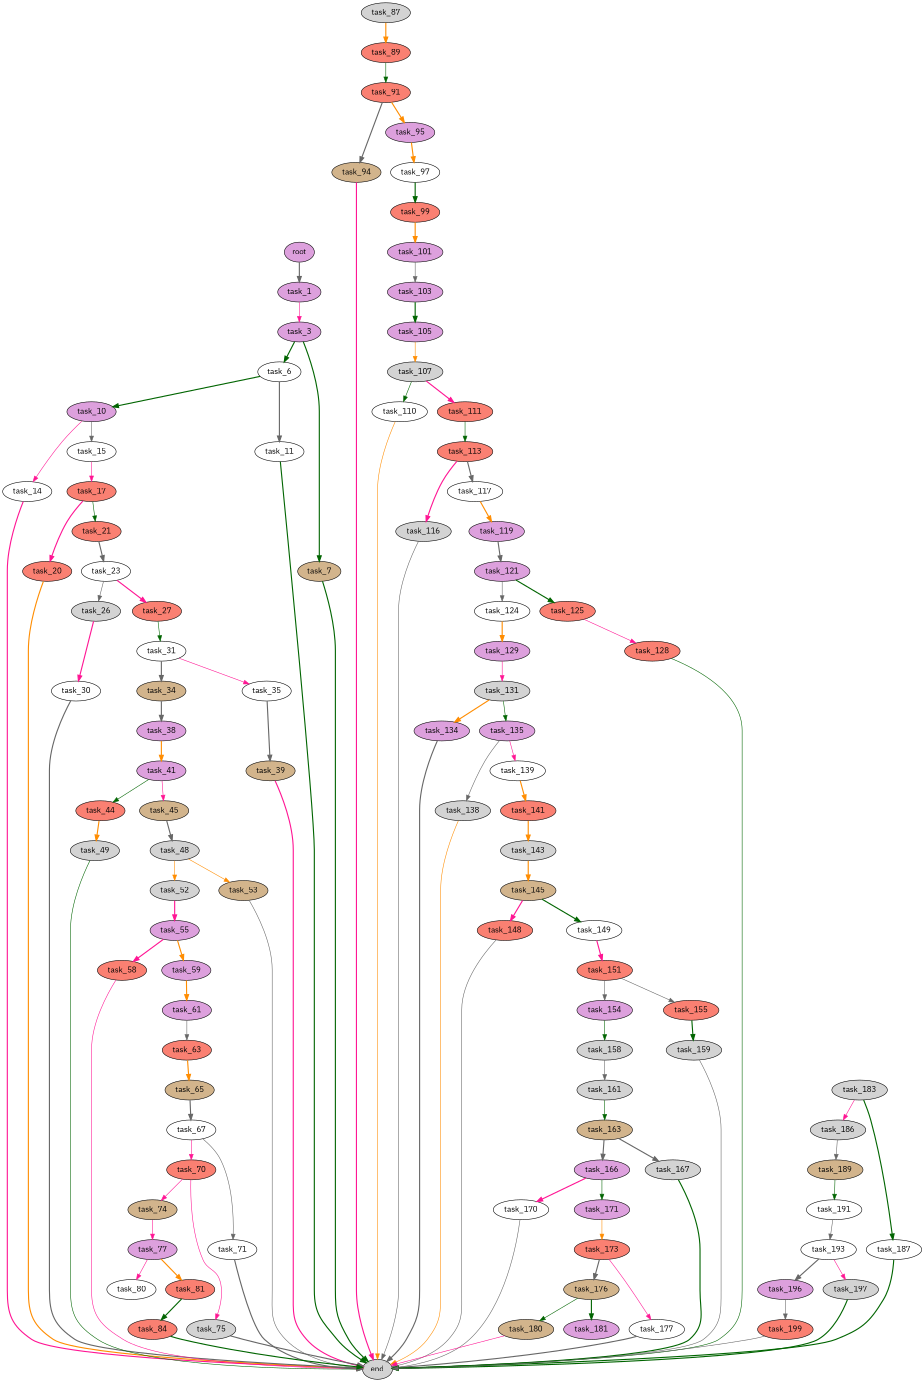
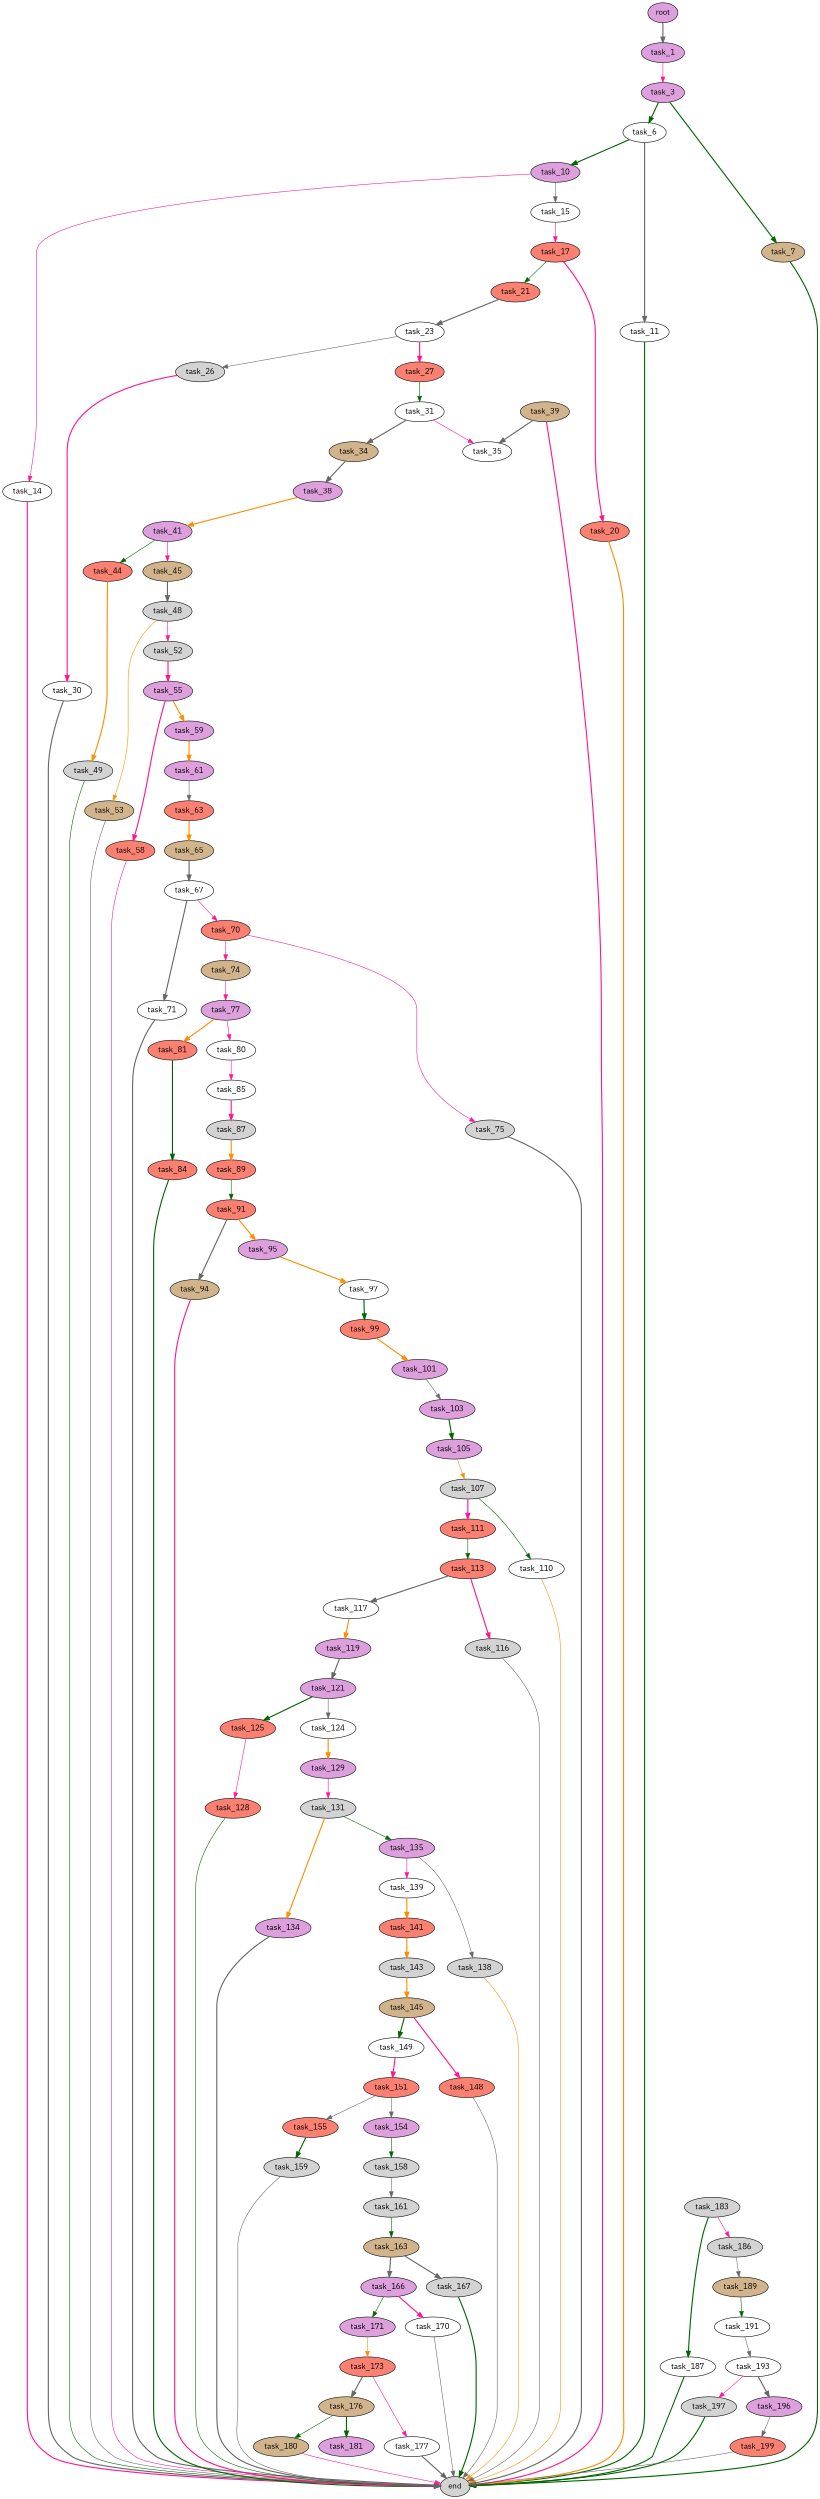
edge "task_35" -> "task_39": reversed
edge "task_48" -> "task_52": color darkorange -> deeppink
node "task_85": added
edge "task_67" -> "task_71": style solid -> bold
